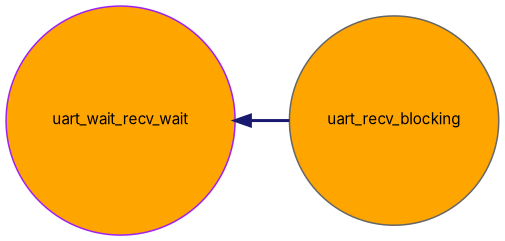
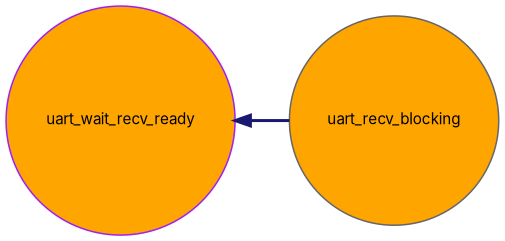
node "uart_wait_recv_wait": label "uart_wait_recv_wait" -> "uart_wait_recv_ready"
